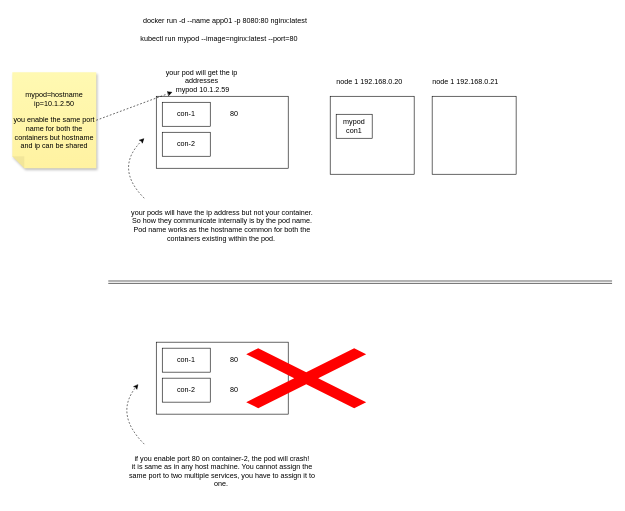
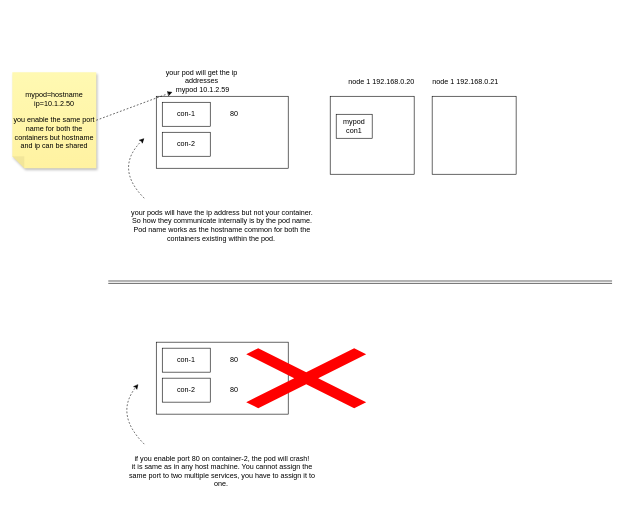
node "docker run -d --name app01 -p 8080:80 nginx:latest": removed
node "kubectl run mypod --image=nginx:latest --port=80": removed
node "node 1 192.168.0.20": moved (369, 81) -> (381, 81)
